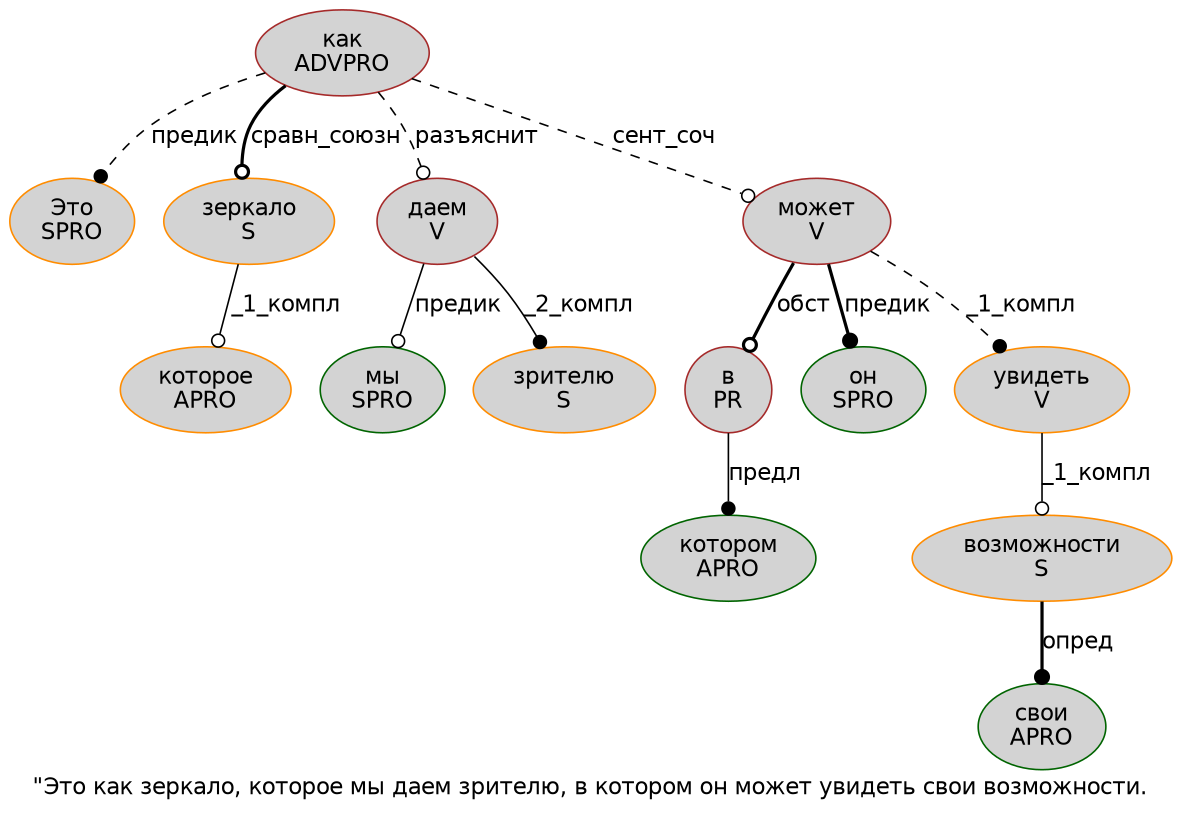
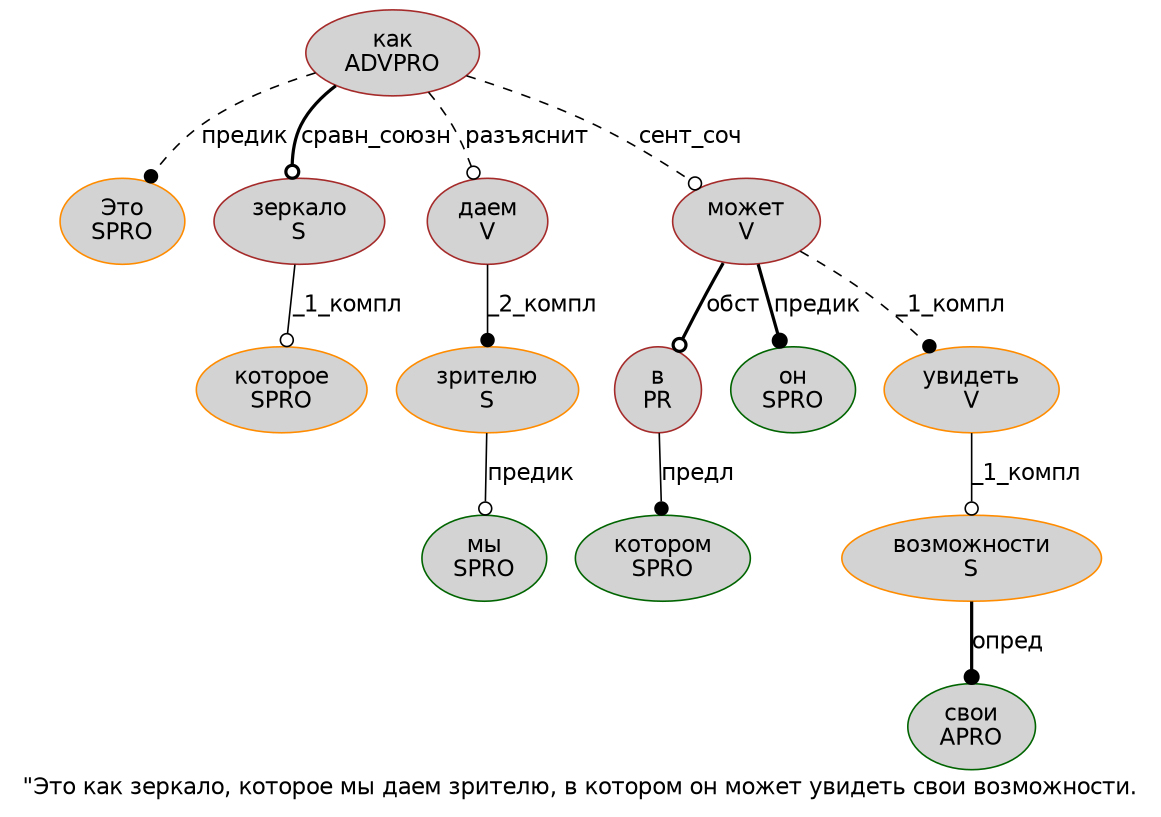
node "зеркало S": color darkorange -> brown
edge "даем V" -> "мы SPRO": now "зрителю S" -> "мы SPRO"
node "которое APRO": label "которое APRO" -> "которое SPRO"
node "котором APRO": label "котором APRO" -> "котором SPRO"
